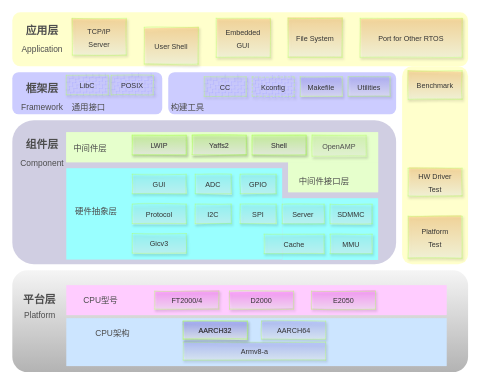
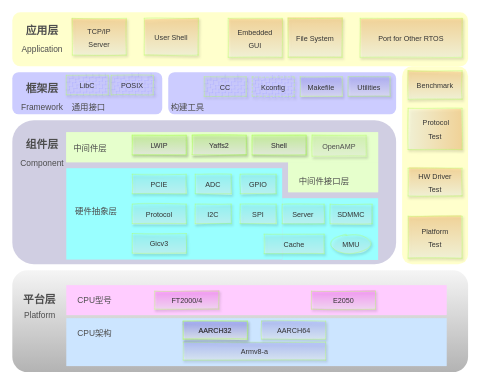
node "Embedded GUI": moved (243, 38) -> (255, 38)
node "User Shell": moved (171, 46) -> (171, 37)
node "Protocol Test": added
node "GUI": label "GUI" -> "PCIE"
node "MMU": shape rectangle -> ellipse
node "CPU型号": moved (101, 300) -> (95, 300)
node "D2000": removed
node "CPU架构": moved (113, 333) -> (95, 333)
